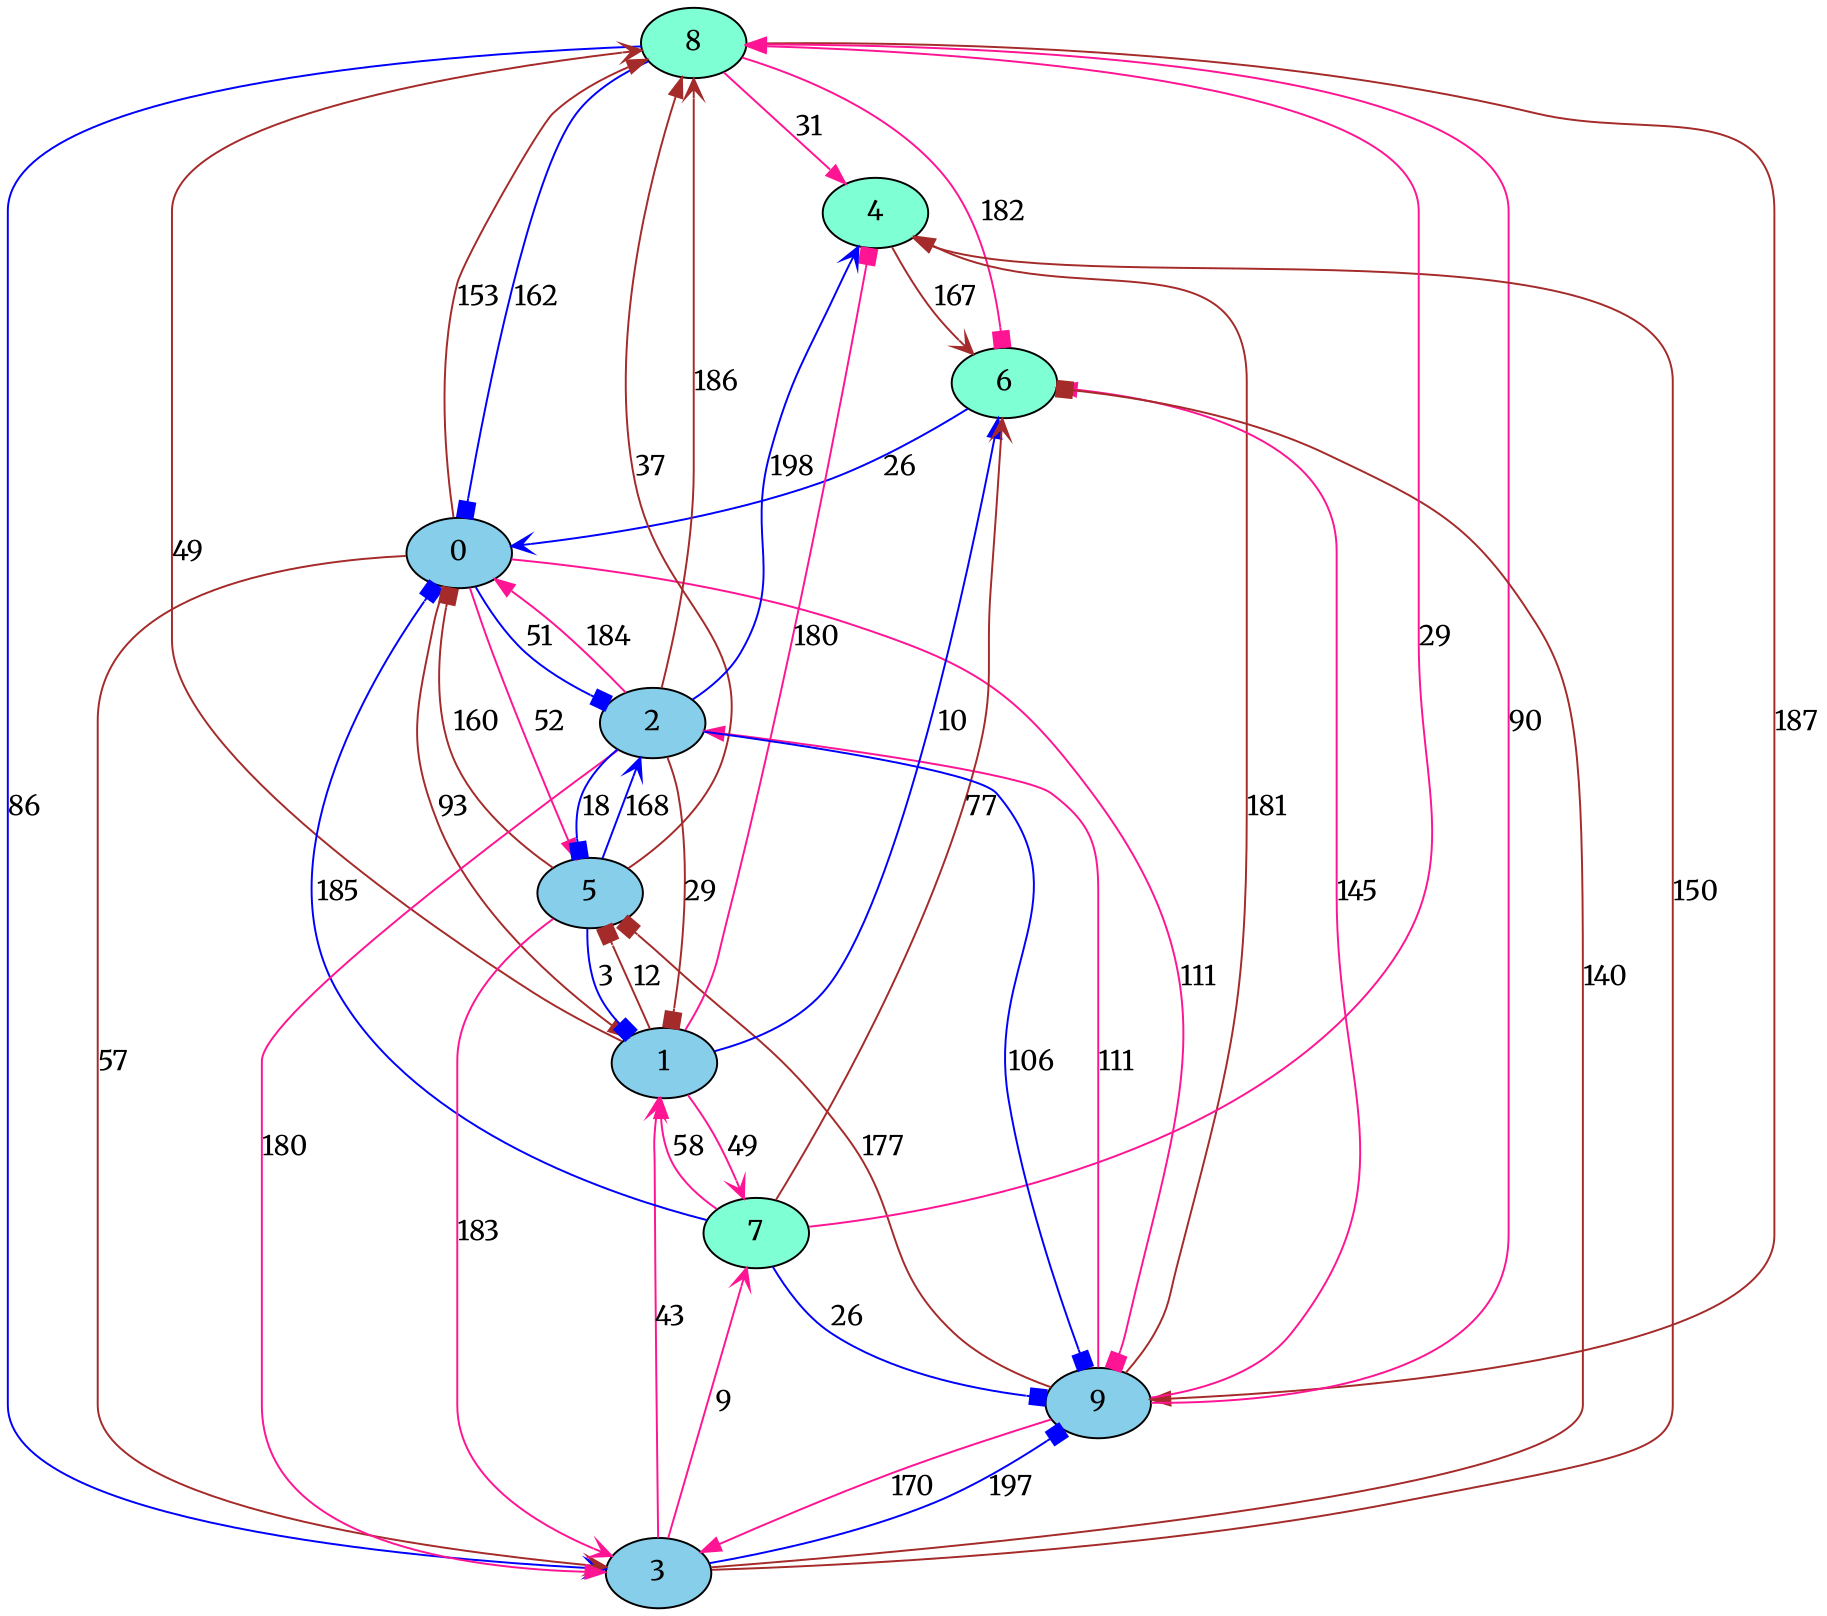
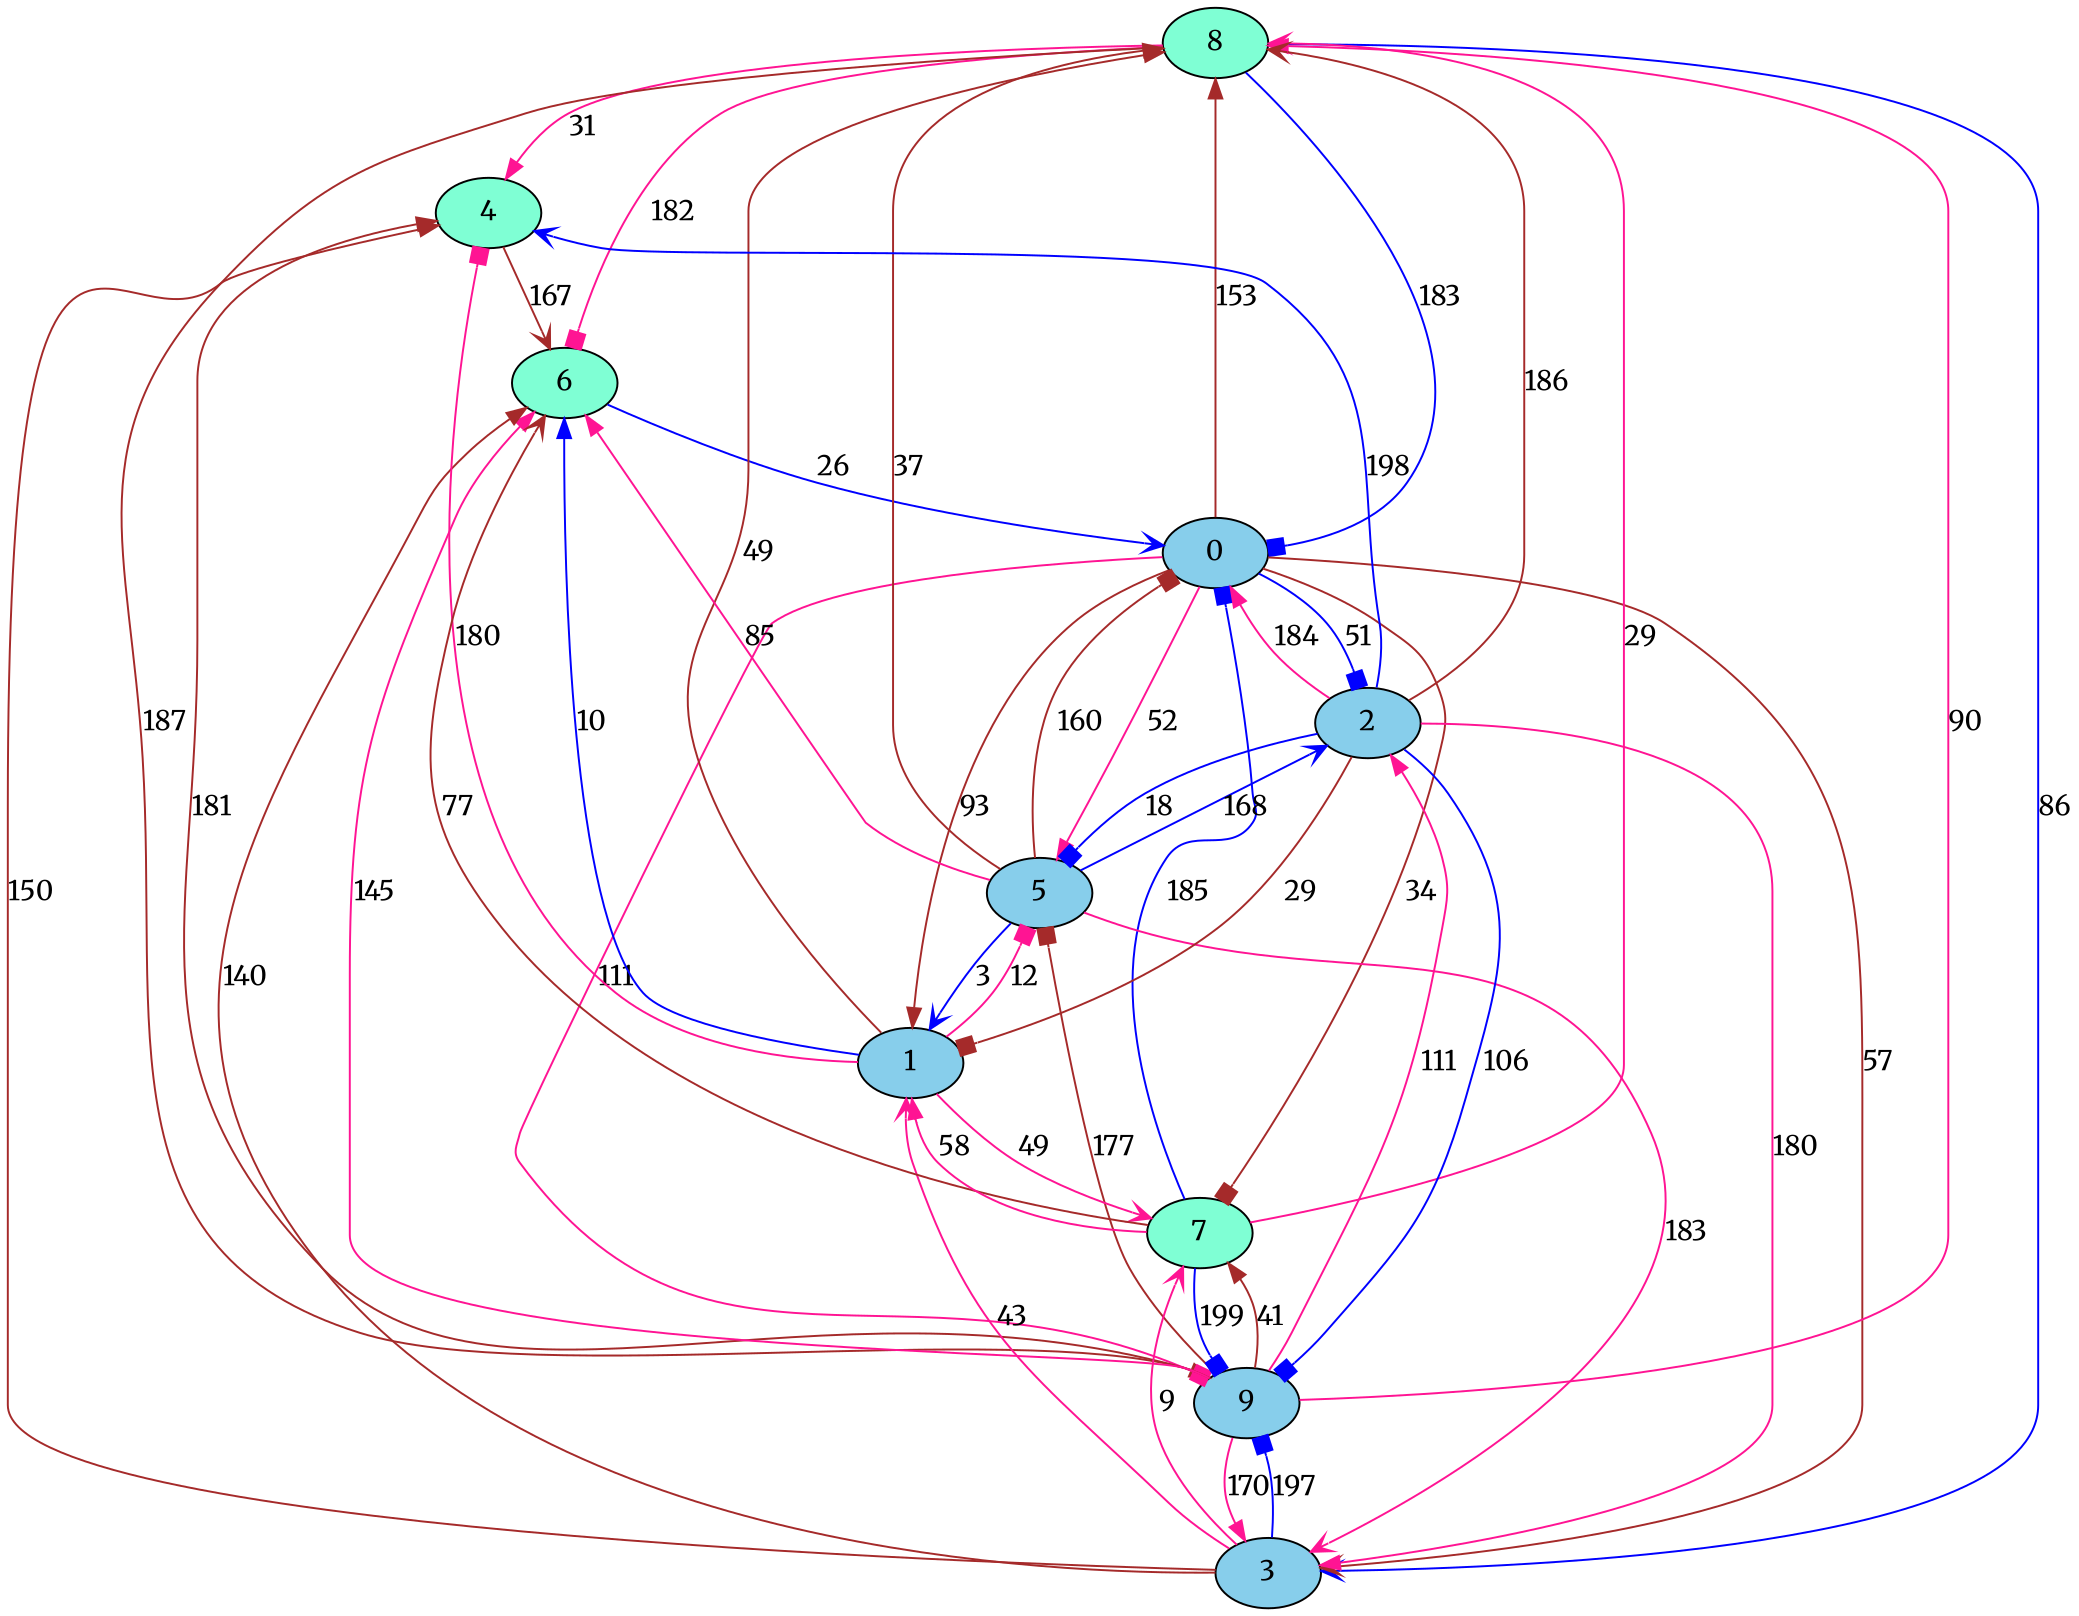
edge "8" -> "0": label "162" -> "183"
edge "1" -> "8": arrowhead vee -> normal
edge "7" -> "8": arrowhead normal -> vee
edge "5" -> "6": added, label "85"
edge "0" -> "7": added, label "34"
edge "5" -> "1": arrowhead box -> vee
edge "1" -> "5": color brown -> deeppink
edge "3" -> "6": arrowhead box -> normal
edge "7" -> "9": label "26" -> "199"
edge "9" -> "7": added, label "41"
